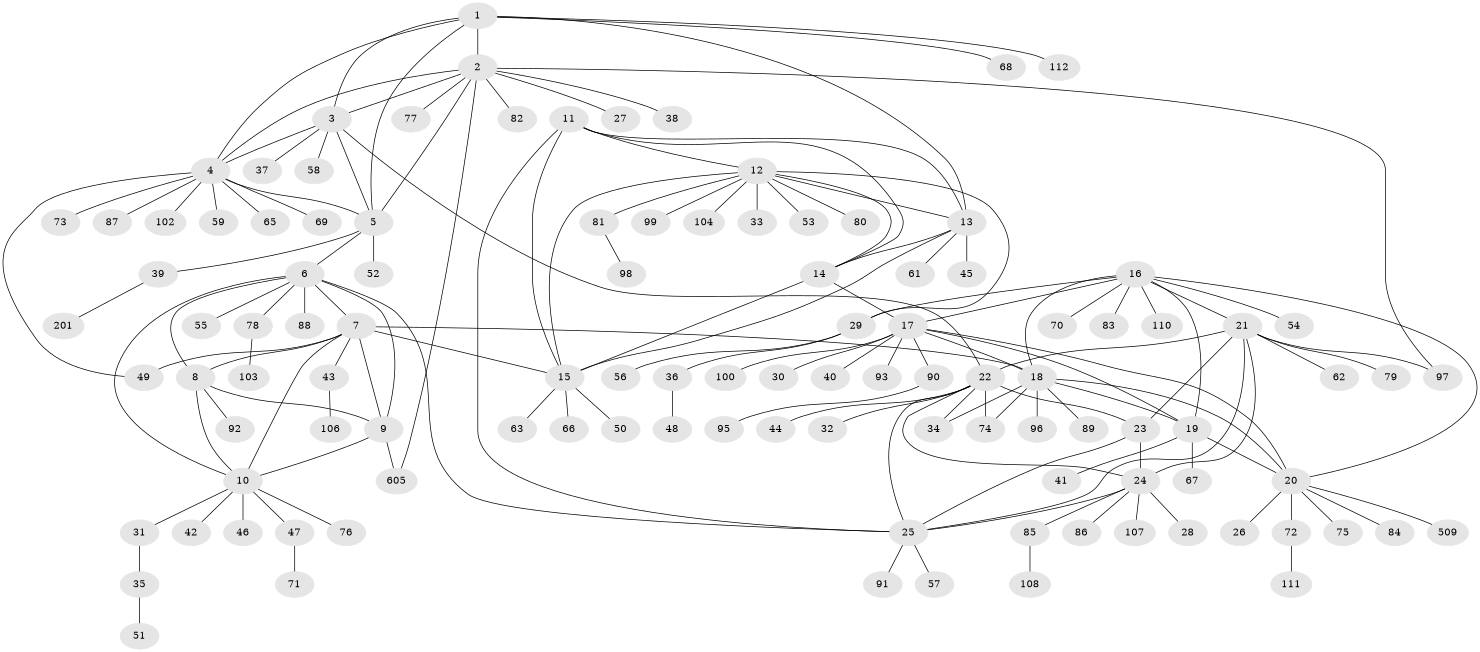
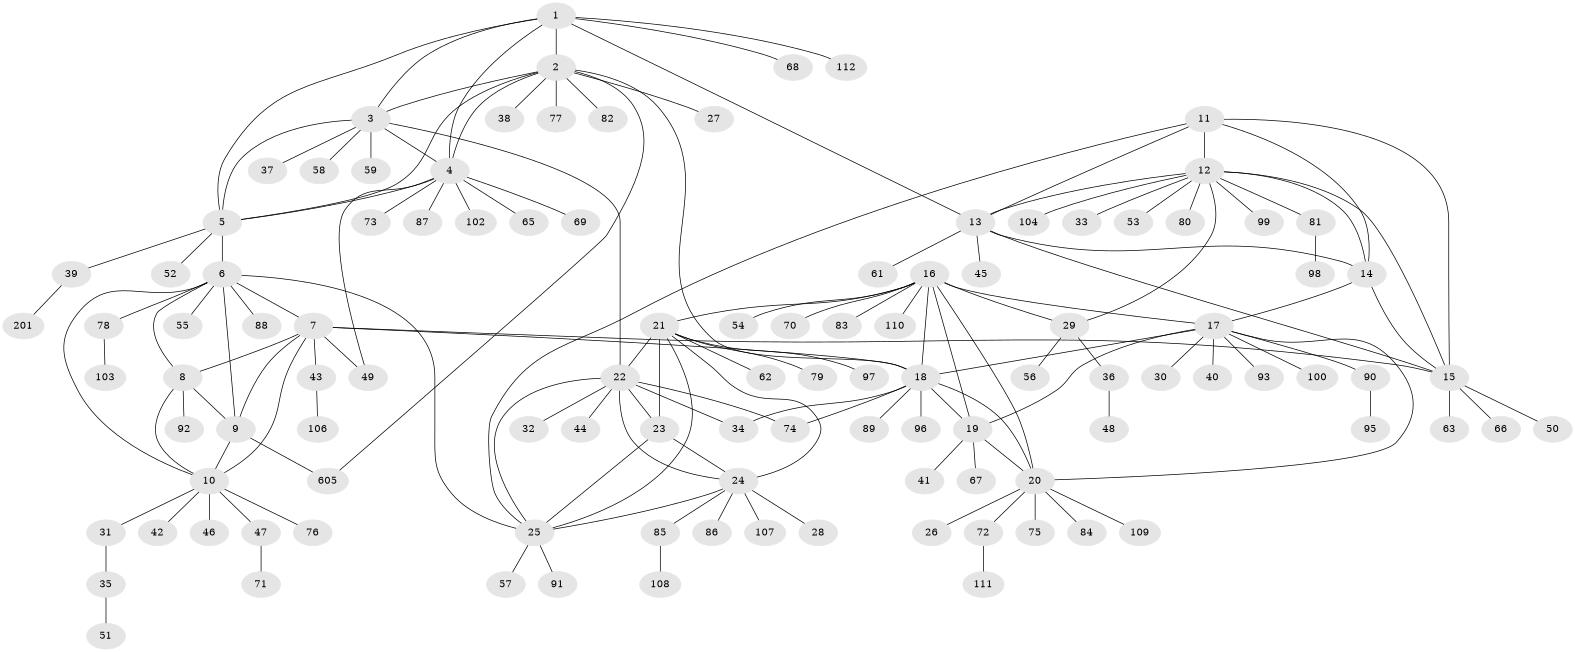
edge "2" -- "97": now "2" -- "18"
edge "4" -- "59": now "3" -- "59"
node "509": label "509" -> "109"
